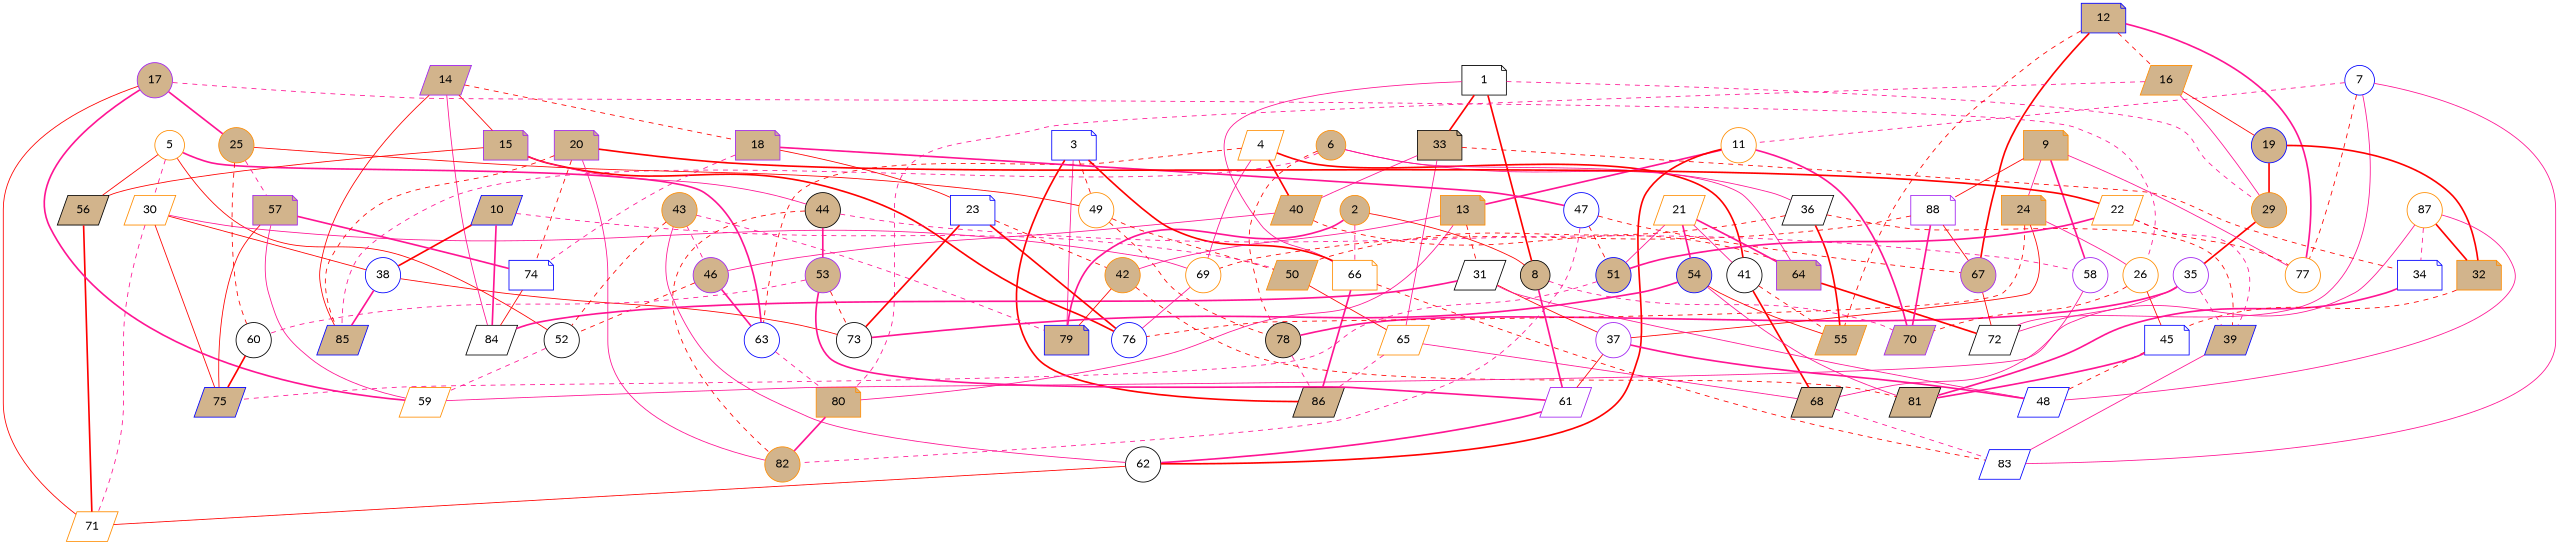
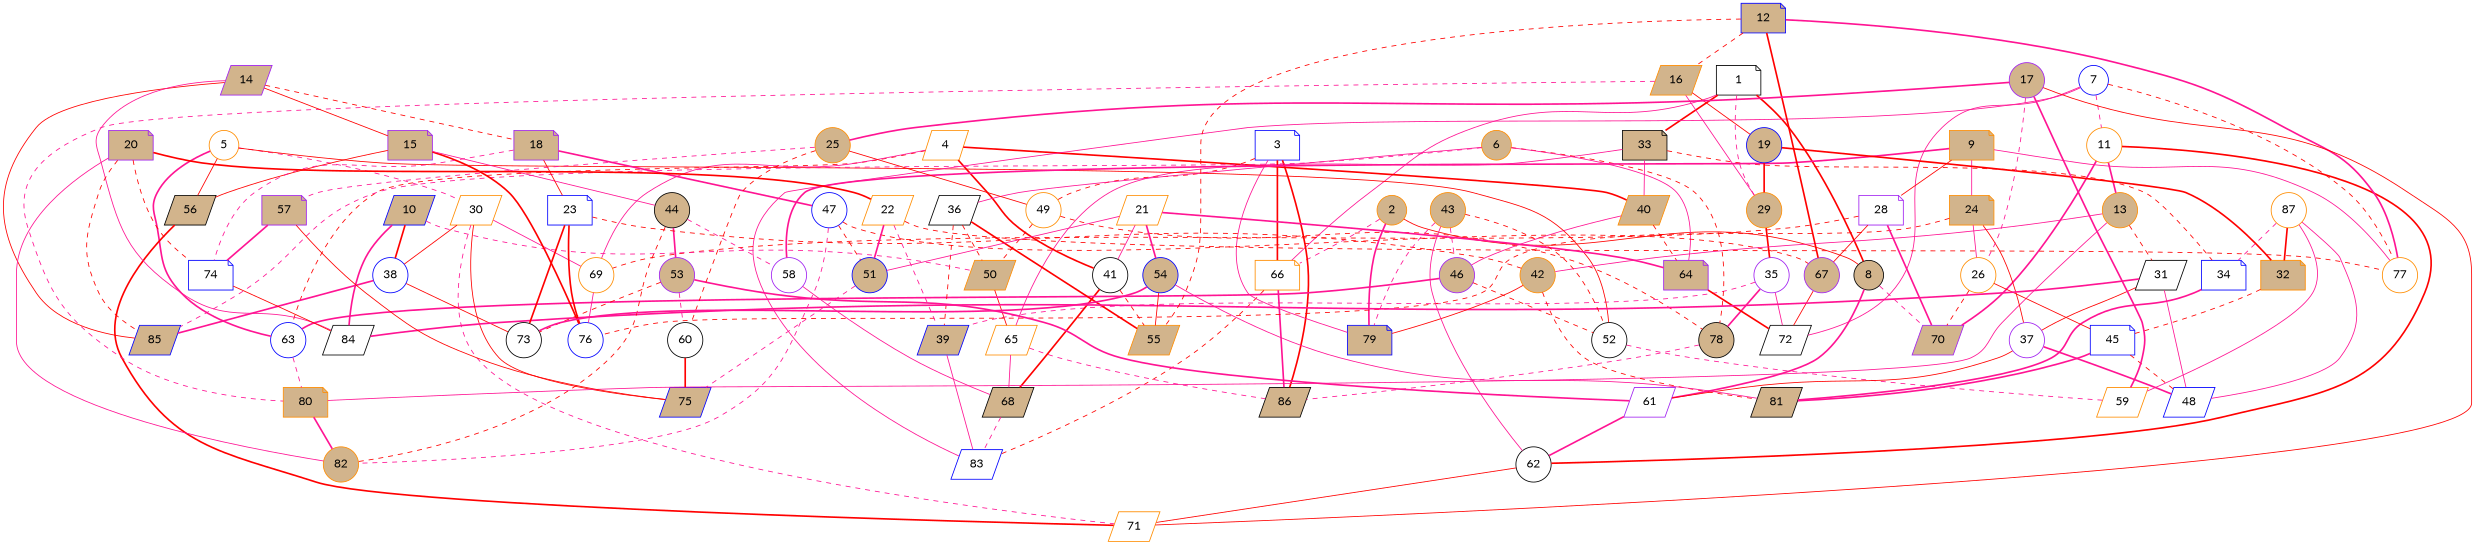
node "13": shape note -> circle
node "88": label "88" -> "28"
edge "57" -- "59": removed
